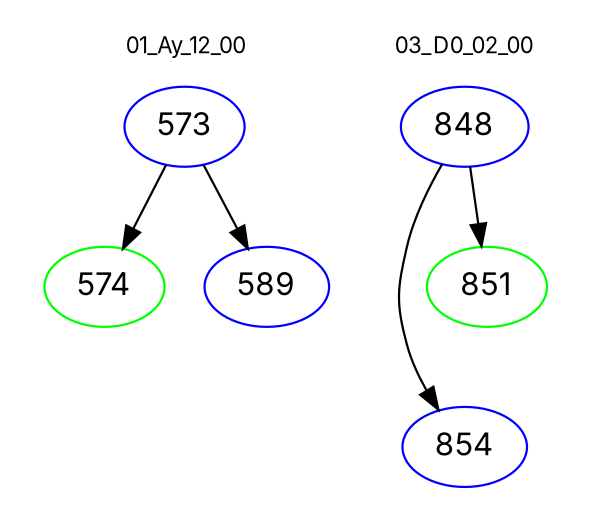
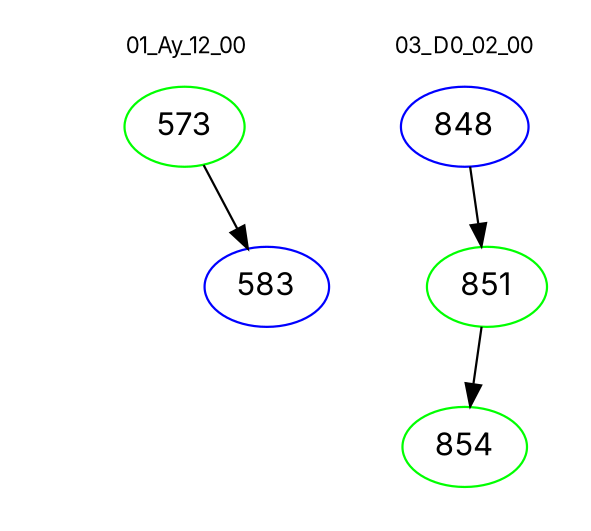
node "573": color blue -> green
edge "848" -> "854": now "851" -> "854"
node "574": removed
node "589": label "589" -> "583"
node "854": color blue -> green
